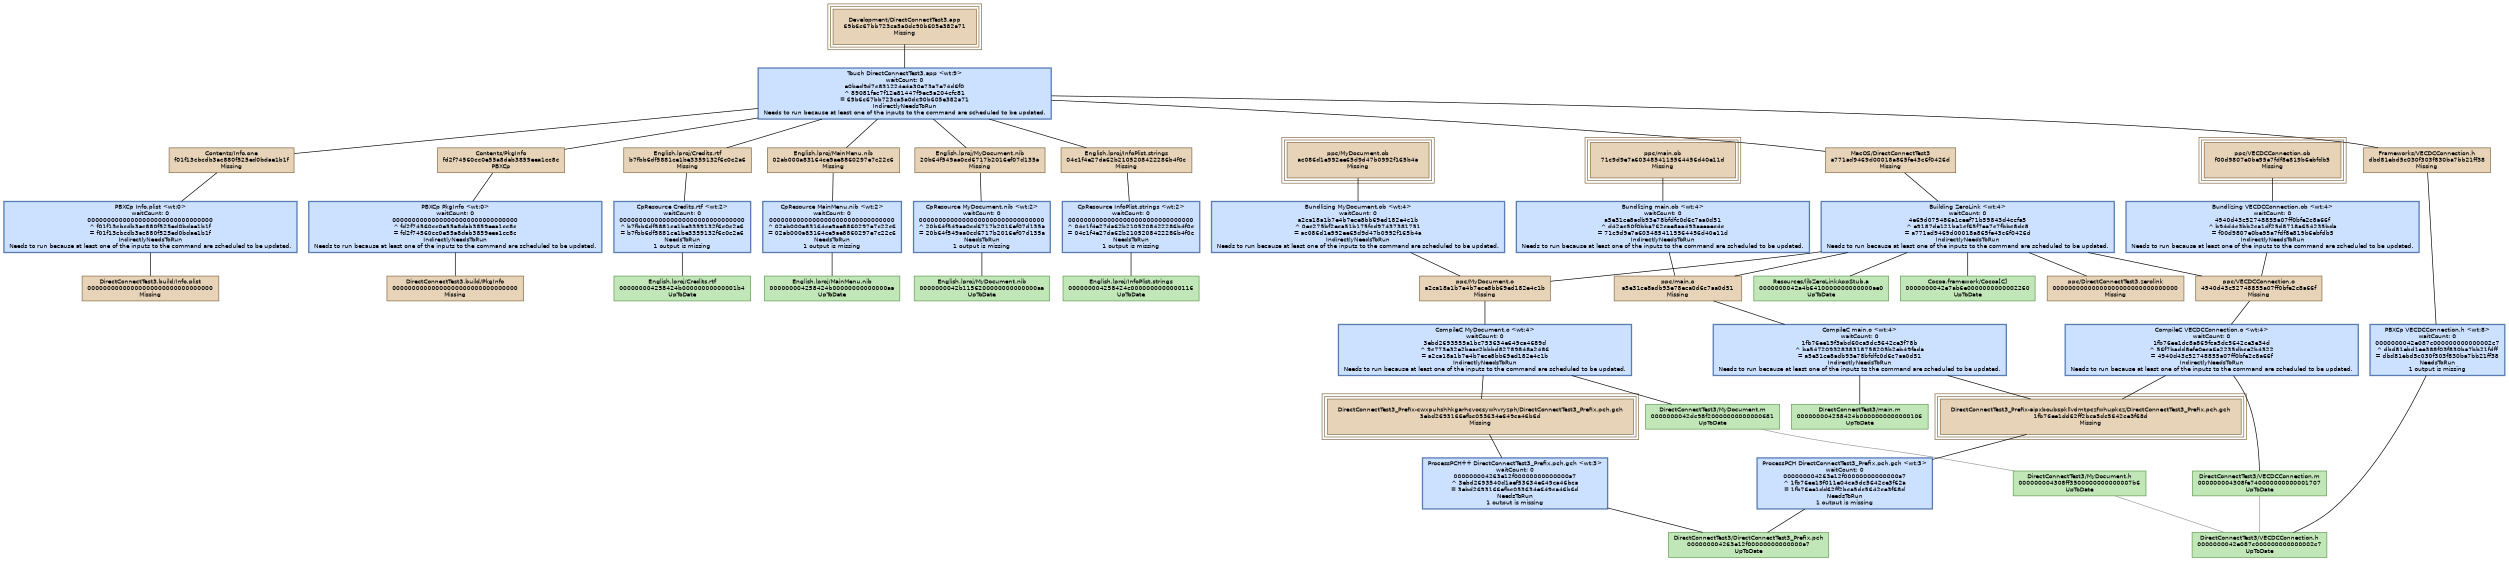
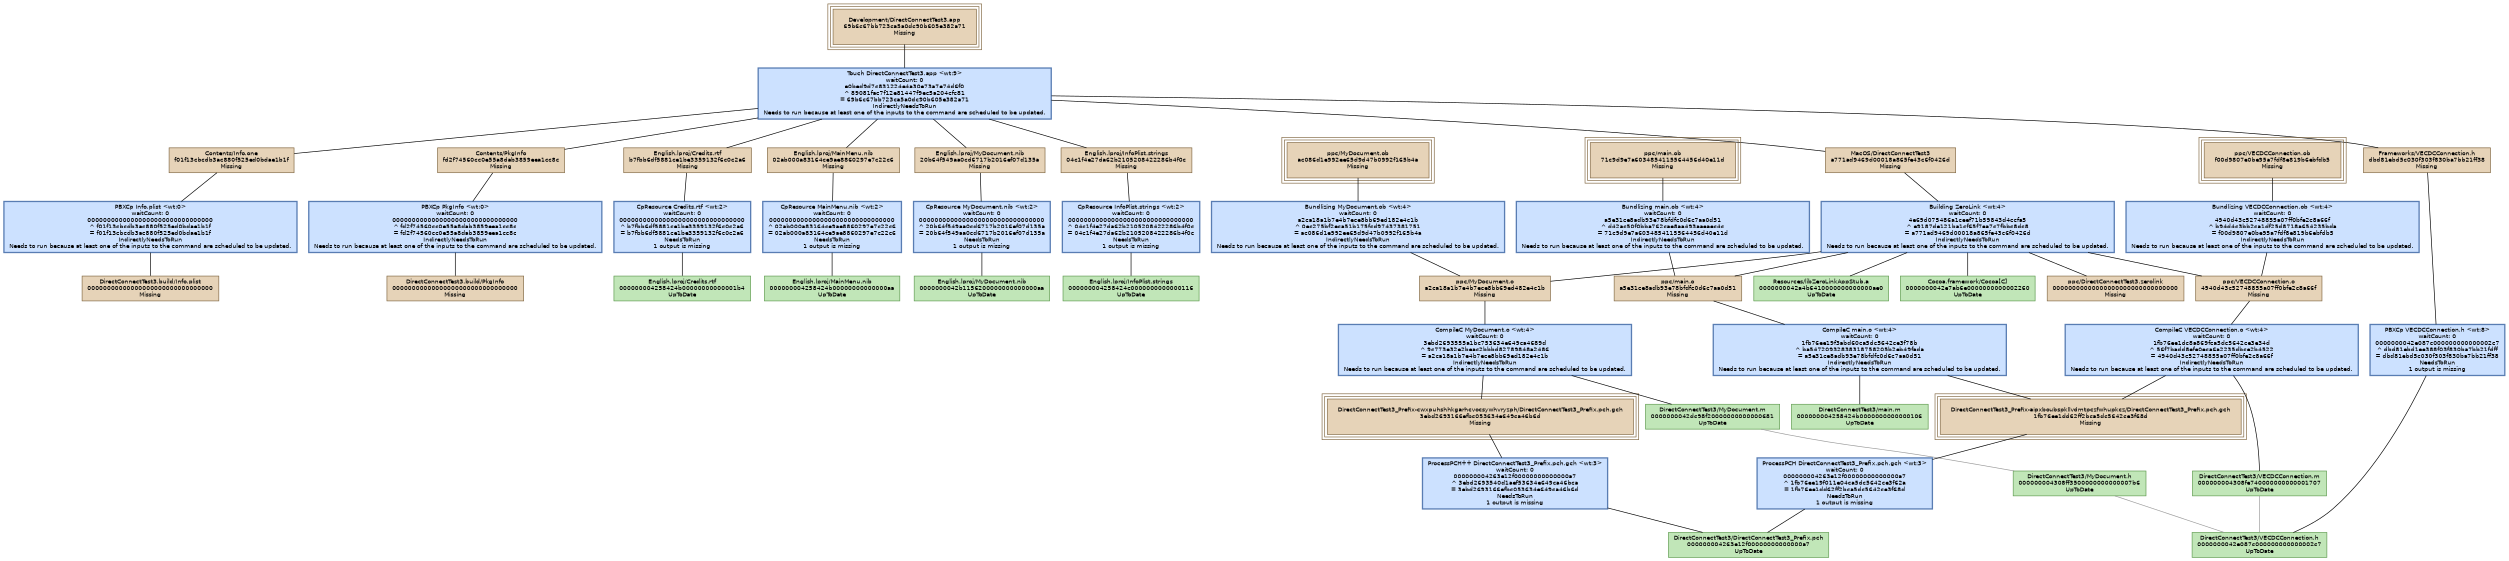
node "Contents/PkgInfo fd2f74560cc0e55a8dab3859eea1cc8c PBXCp": label "Contents/PkgInfo fd2f74560cc0e55a8dab3859eea1cc8c PBXCp" -> "Contents/PkgInfo fd2f74560cc0e55a8dab3859eea1cc8c Missing"
node "ppc/MyDocument.o a2ca18a1b7e4b7ece8bb69ed182e4c1b Missing": label "ppc/MyDocument.o a2ca18a1b7e4b7ece8bb69ed182e4c1b Missing" -> "ppc/MyDocument.o a2ca18a1b7e4b7ece8bb69ed482e4c1b Missing"
node "ppc/main.o a5e31ce8adb93e78eca0d6c7aa0d51 Missing": label "ppc/main.o a5e31ce8adb93e78eca0d6c7aa0d51 Missing" -> "ppc/main.o a5e31ce8adb93e78bfdfc0d6c7aa0d51 Missing"
